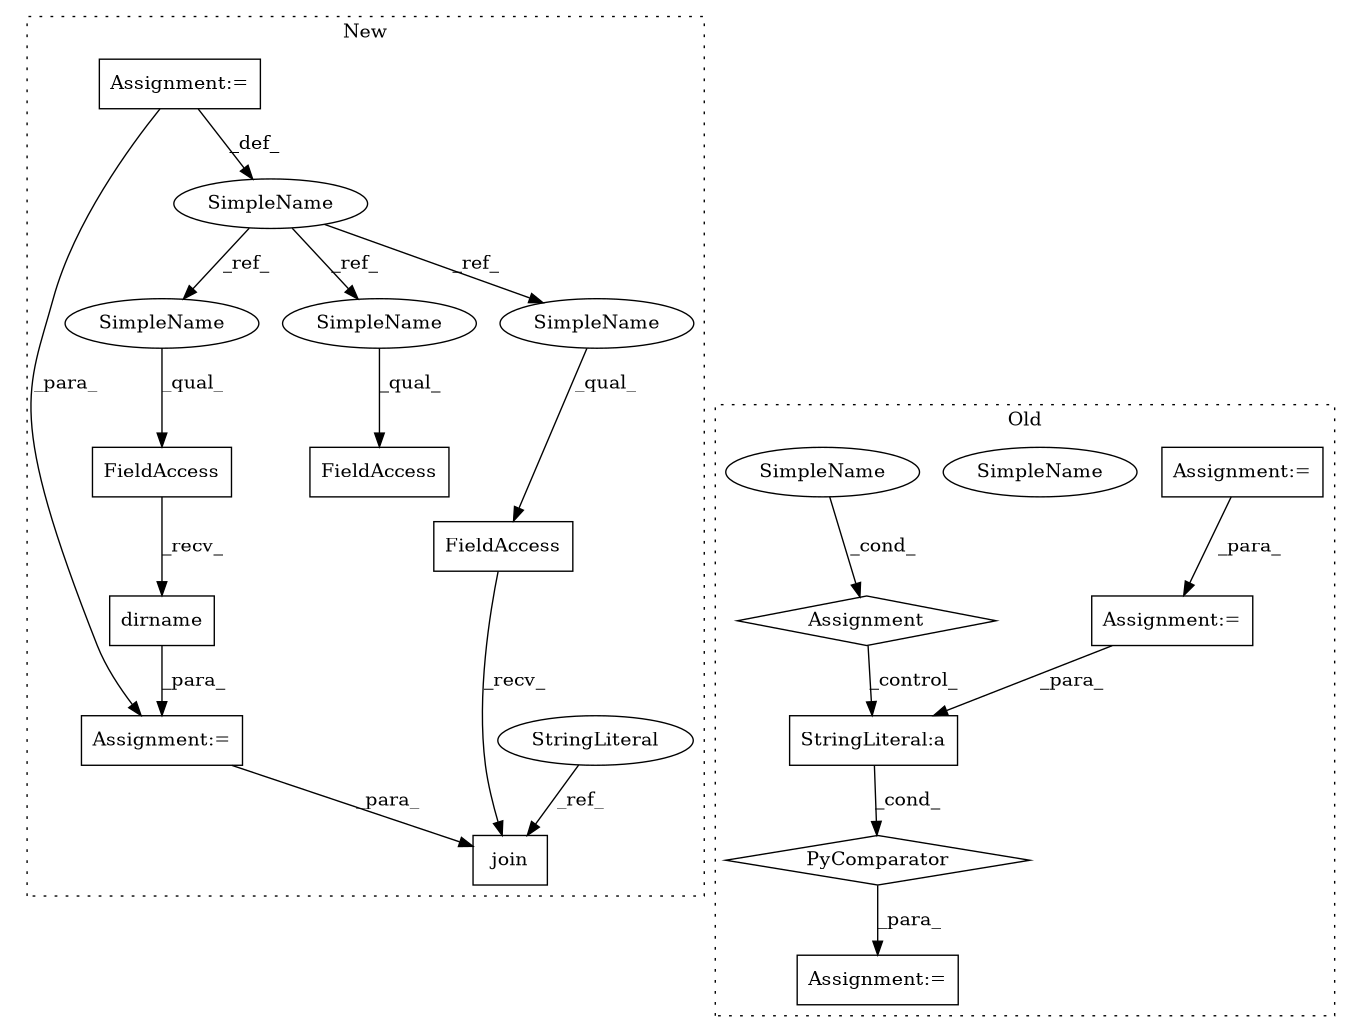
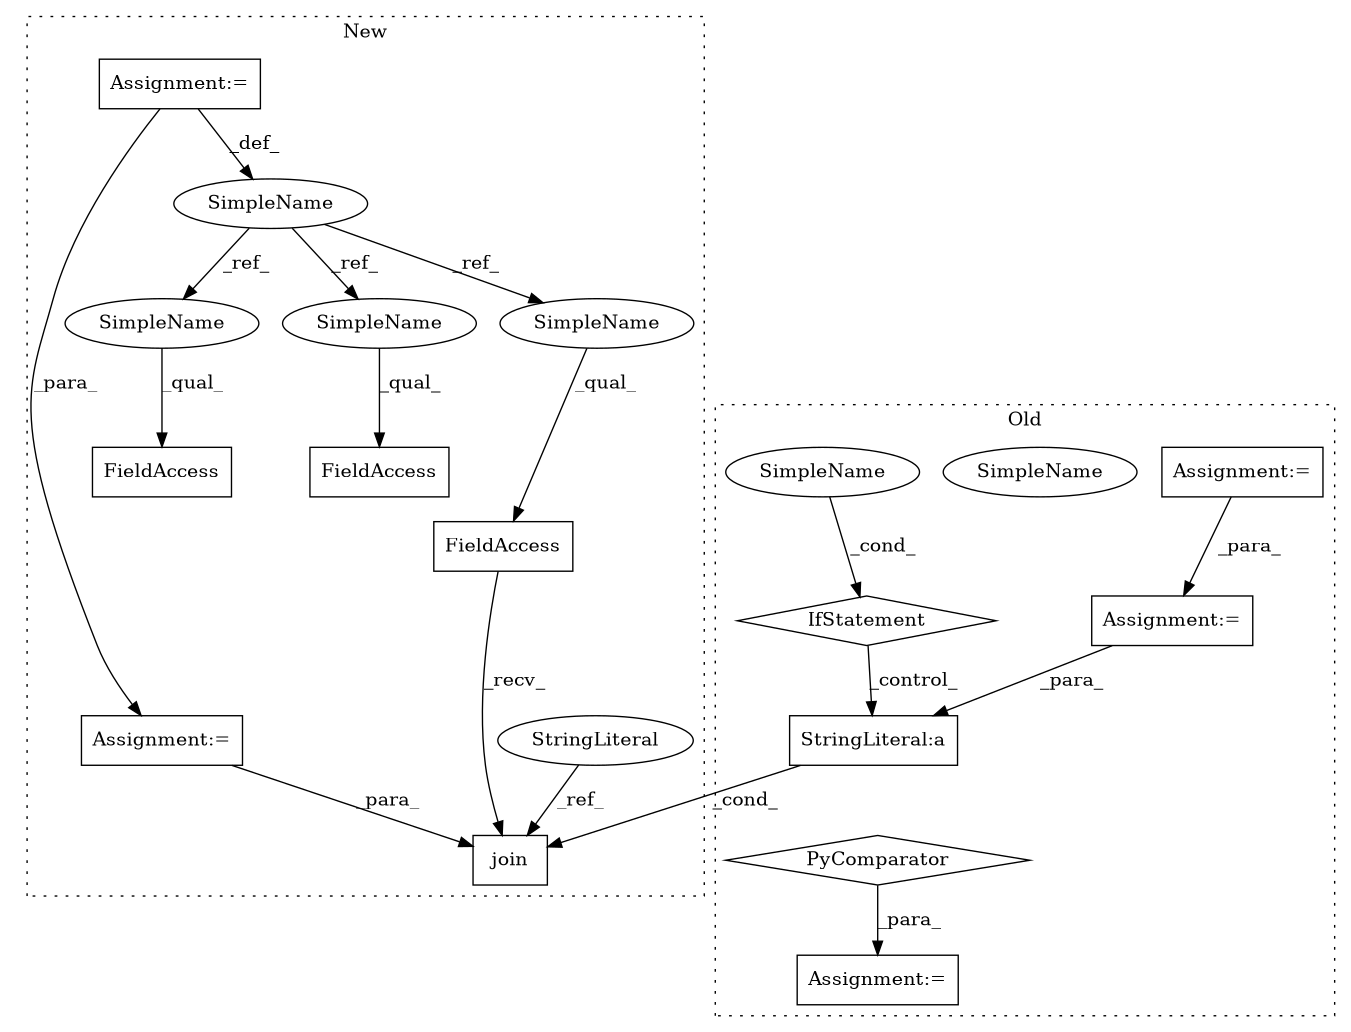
node "dirname": removed
node "Assignment": label "Assignment" -> "IfStatement"
edge "StringLiteral:a" -> "PyComparator": now "StringLiteral:a" -> "join"
